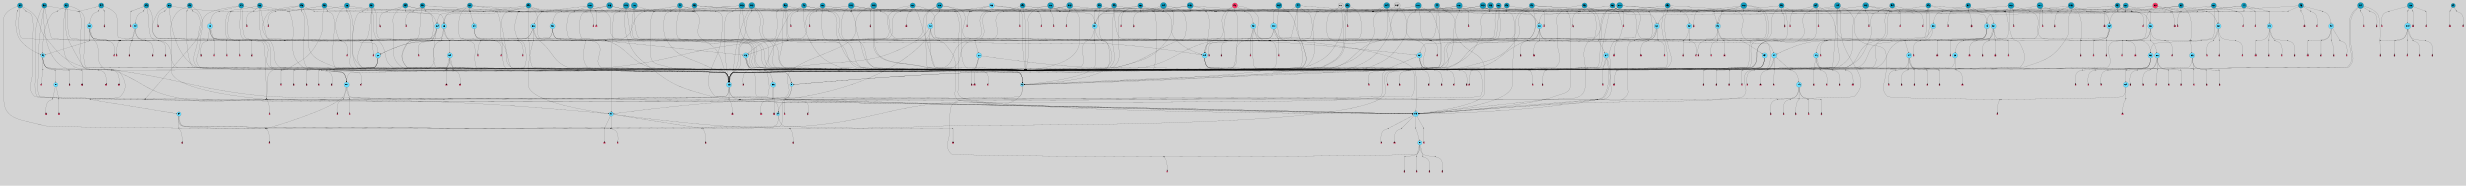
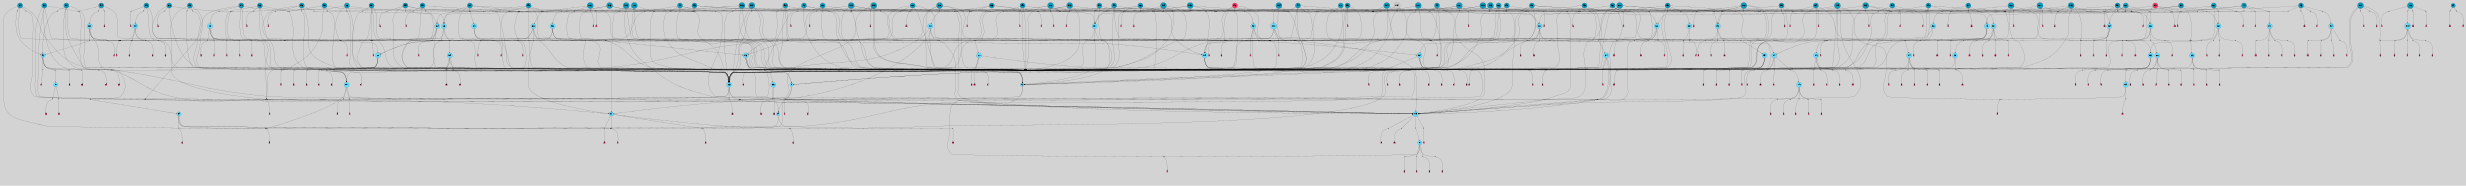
node "T833": fillcolor #66ddff -> #1199bb
node "T772": fillcolor #cccccc -> #1199bb
